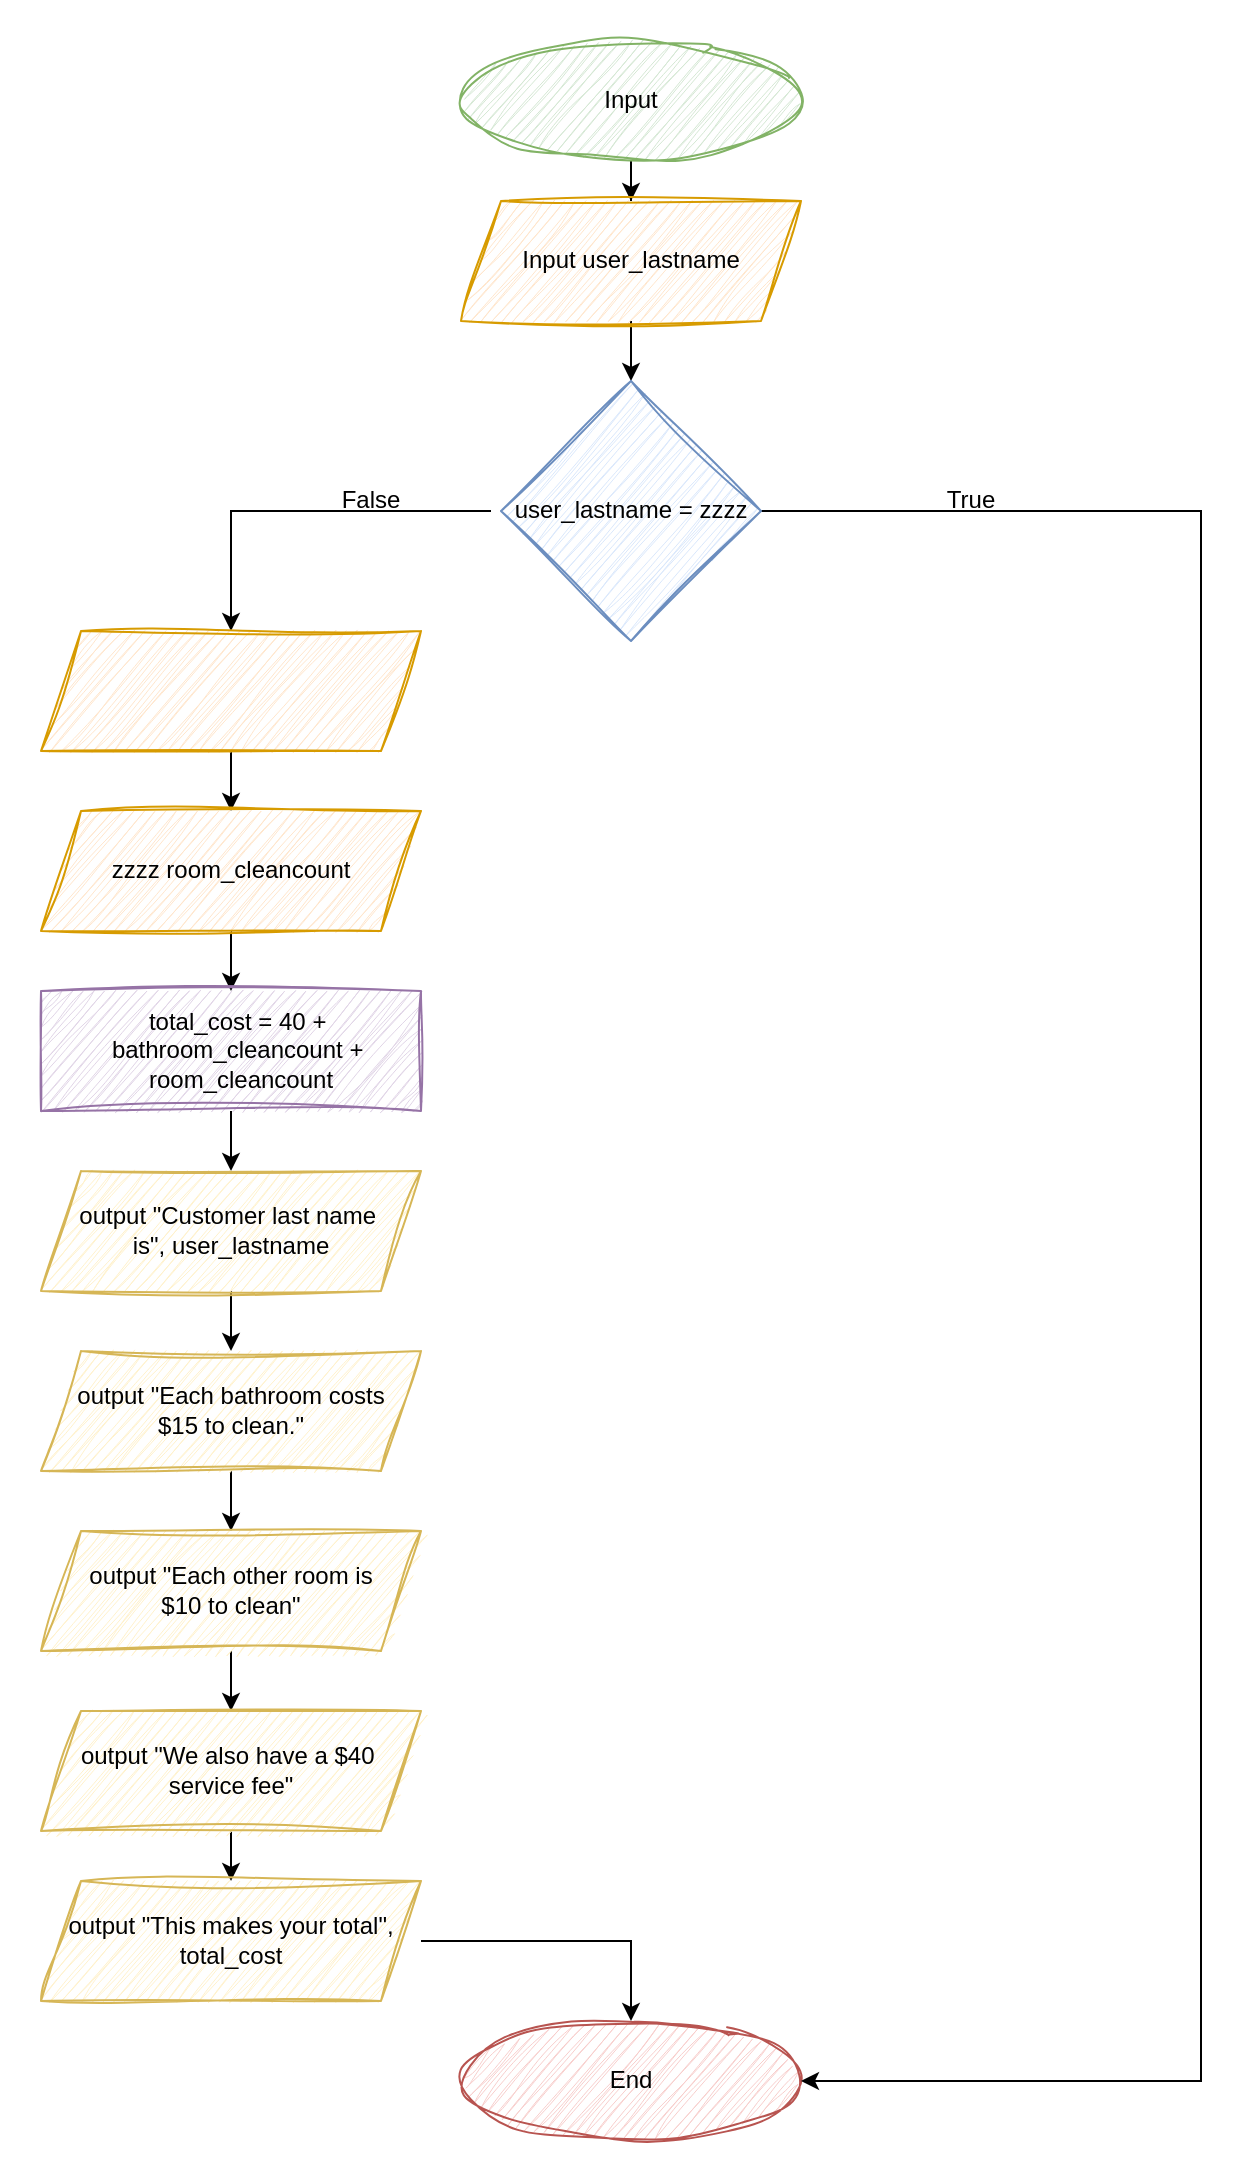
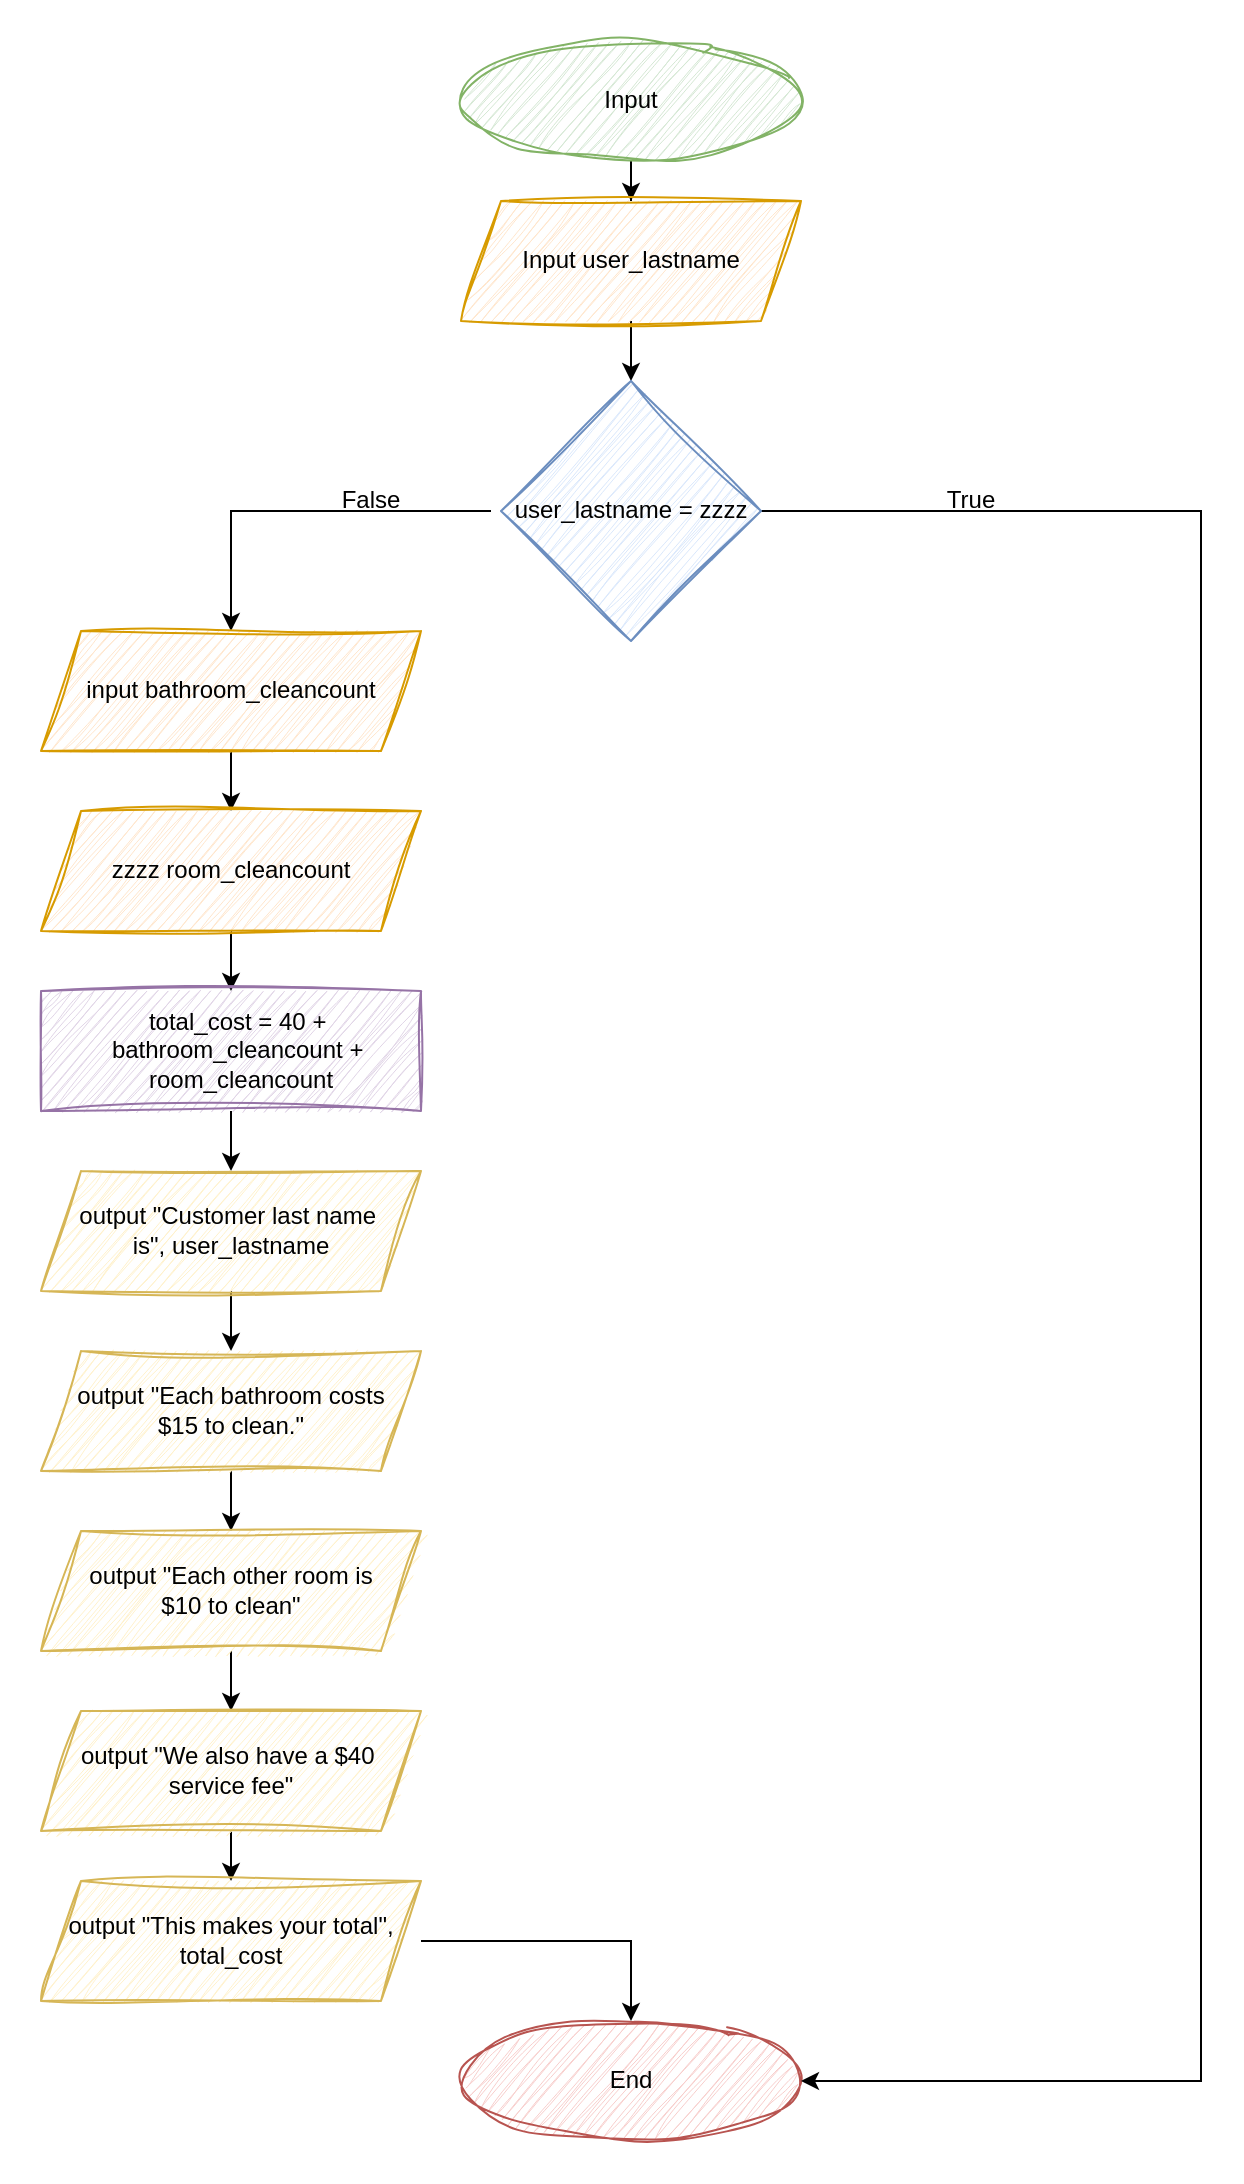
node "input bathroom_cleancount": added
